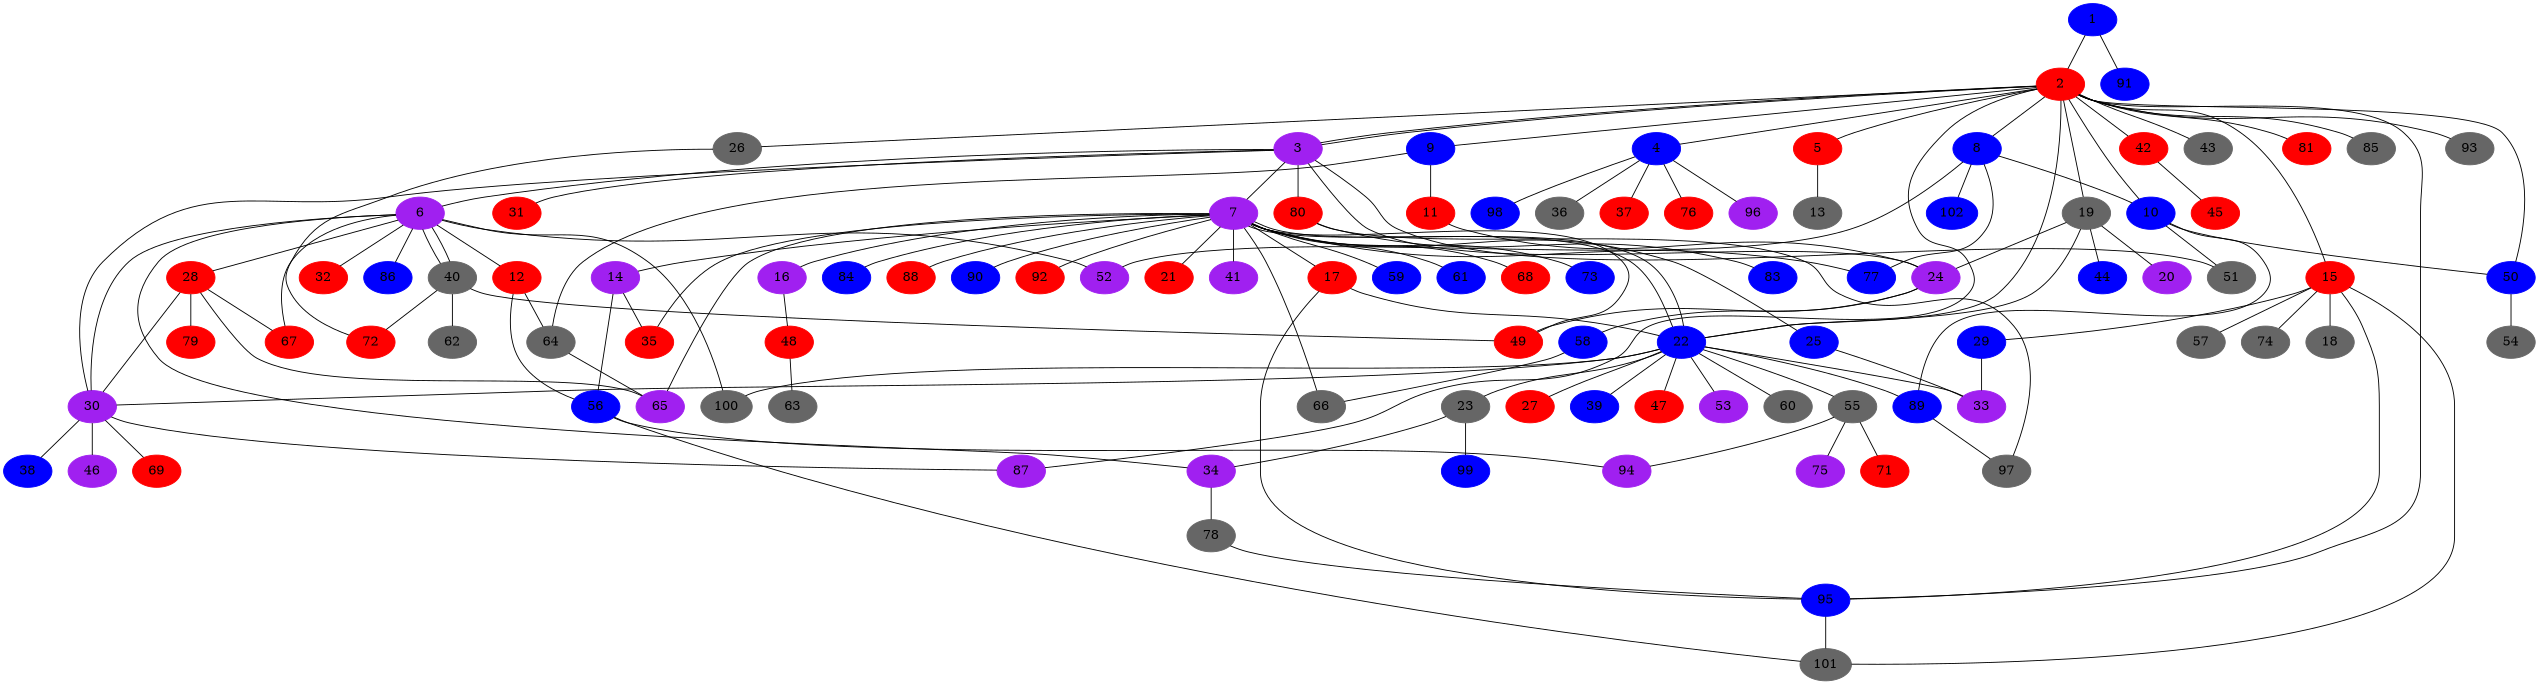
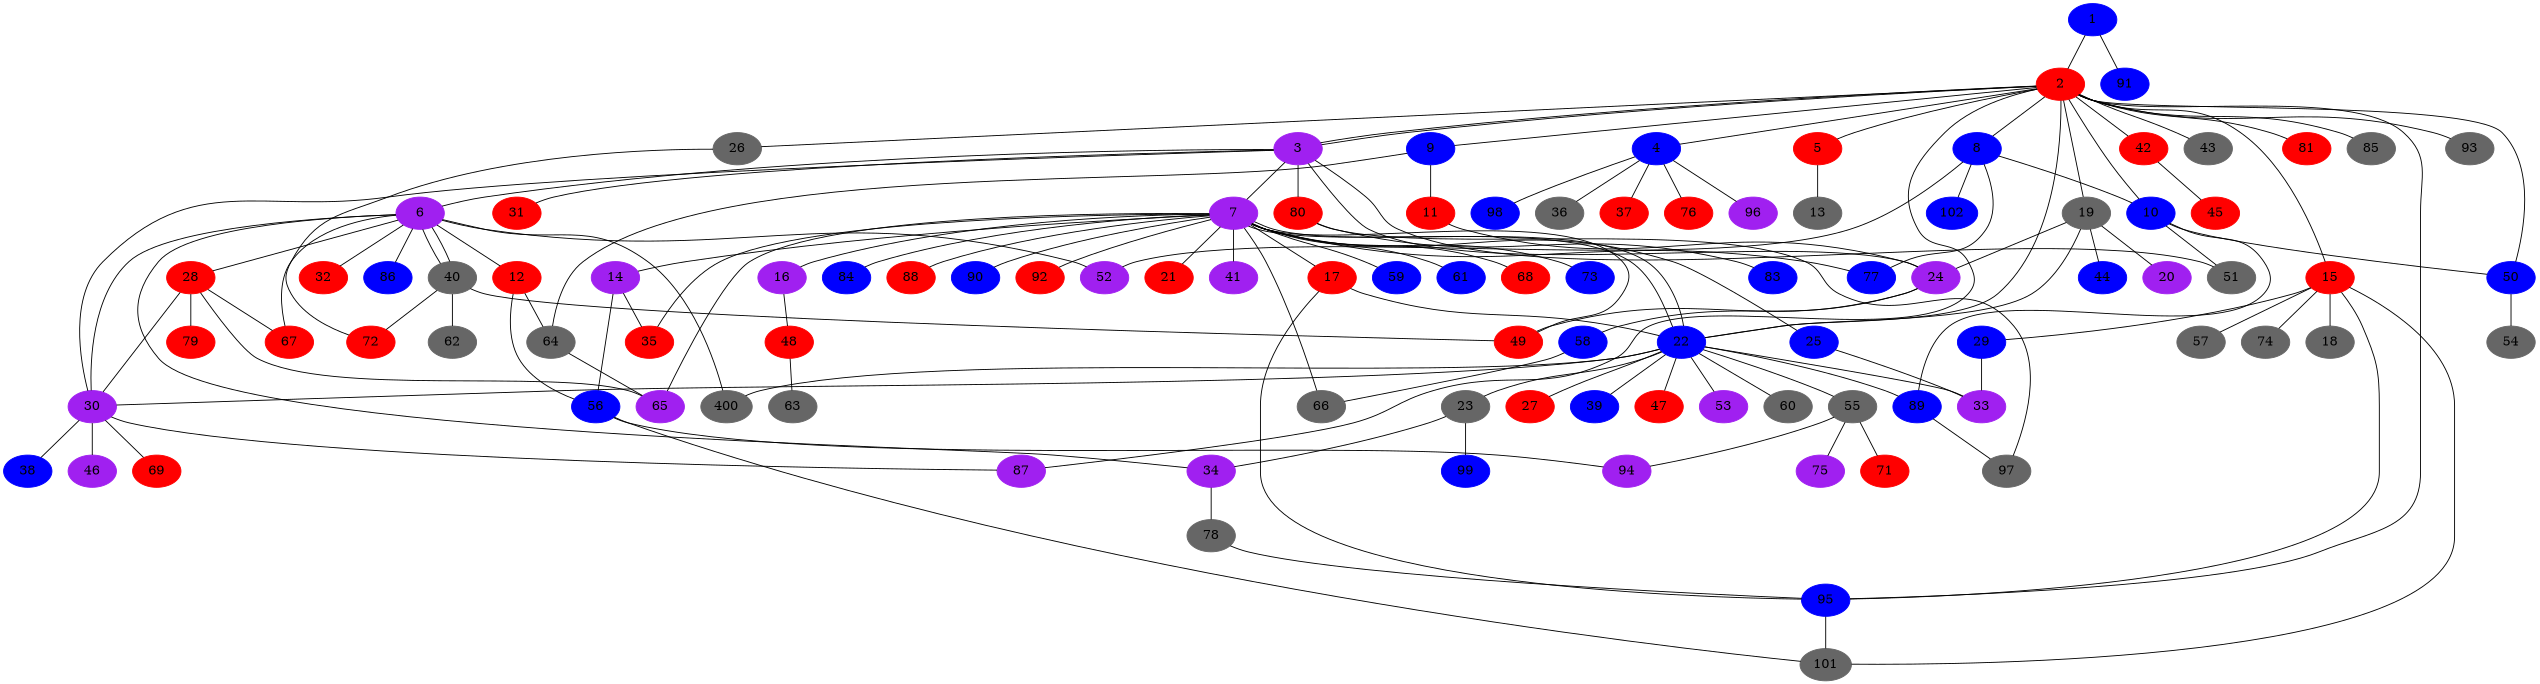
node "100": label "100" -> "400"
